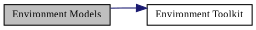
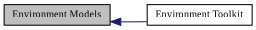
edge "Environment Models" -> "Environment Toolkit": reversed
